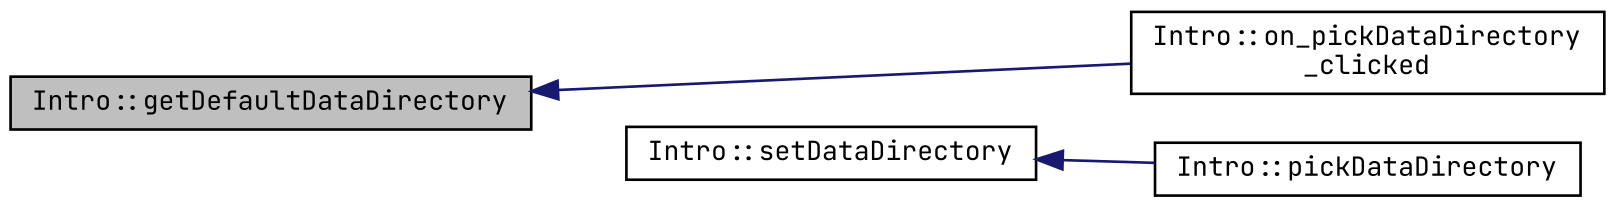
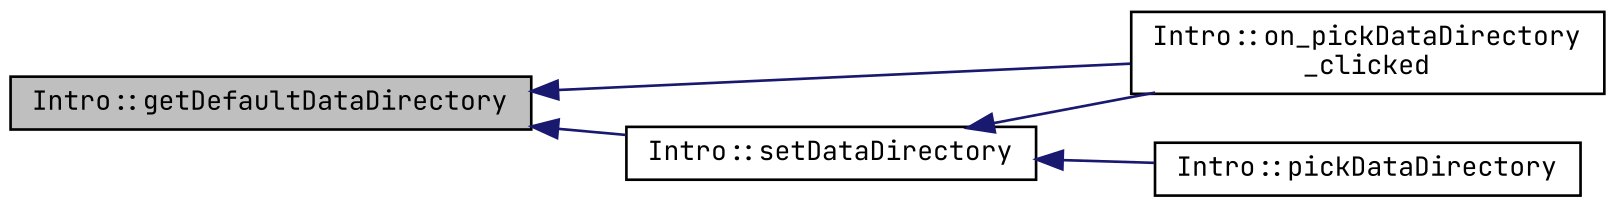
edge "Intro::on_pickDataDirectory _clicked" -> "Intro::setDataDirectory": added
edge "Intro::setDataDirectory" -> "Intro::getDefaultDataDirectory": added
